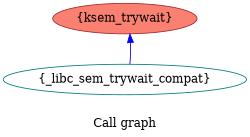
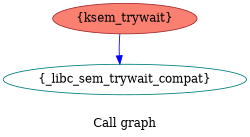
edge "{_libc_sem_trywait_compat}" -> "{ksem_trywait}": reversed
